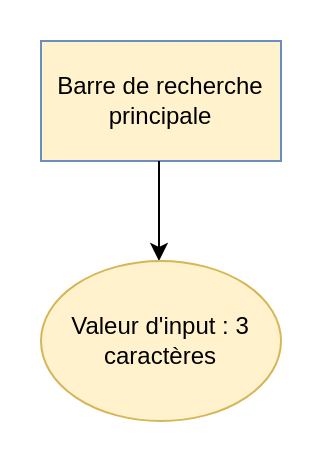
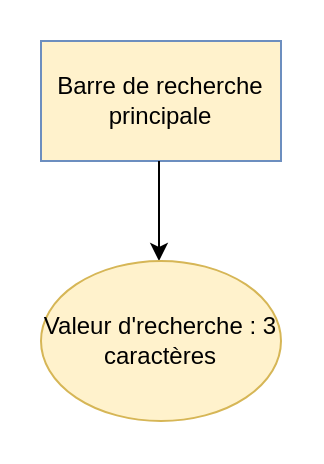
node "Valeur d'input : 3 caractères": label "Valeur d'input : 3 caractères" -> "Valeur d'recherche : 3 caractères"
